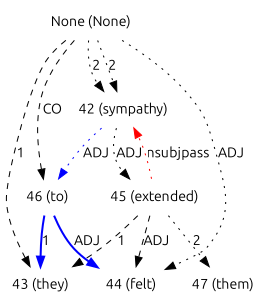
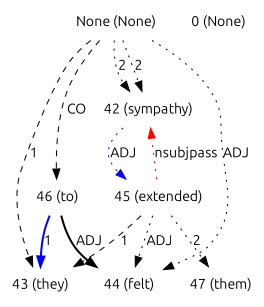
node "0 (None)": added
edge "42 (sympathy)" -> "46 (to)": removed, label "ADJ"
edge "42 (sympathy)" -> "45 (extended)": color black -> blue
edge "45 (extended)" -> "44 (felt)": style dashed -> dotted
edge "46 (to)" -> "44 (felt)": color blue -> black
